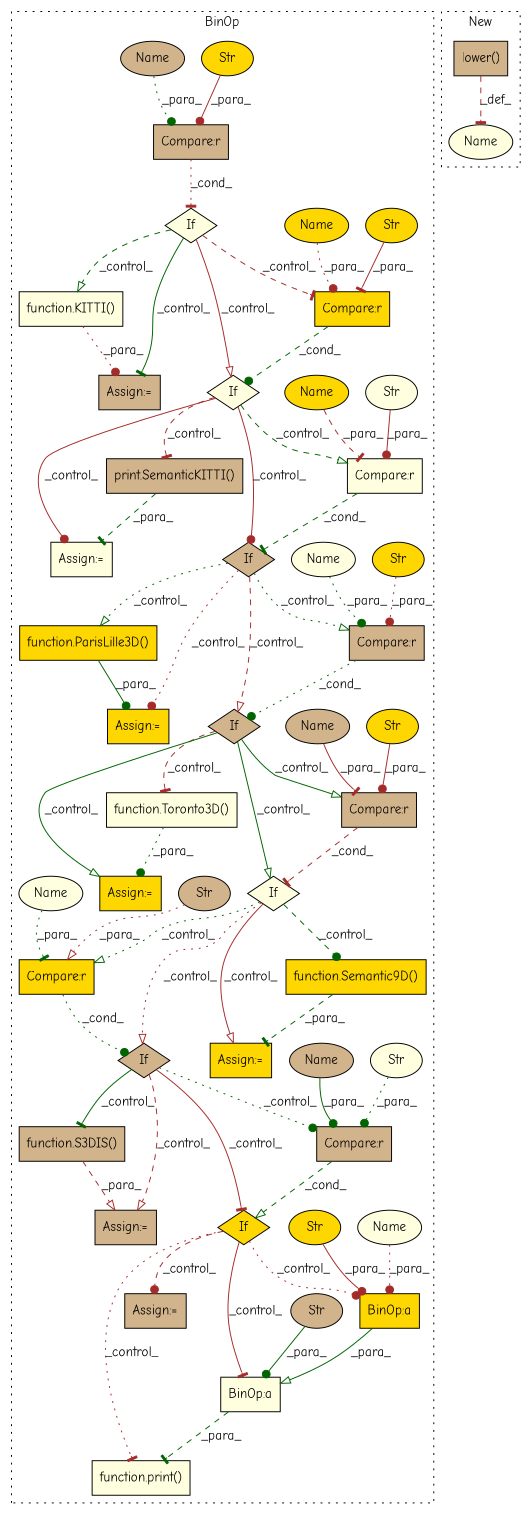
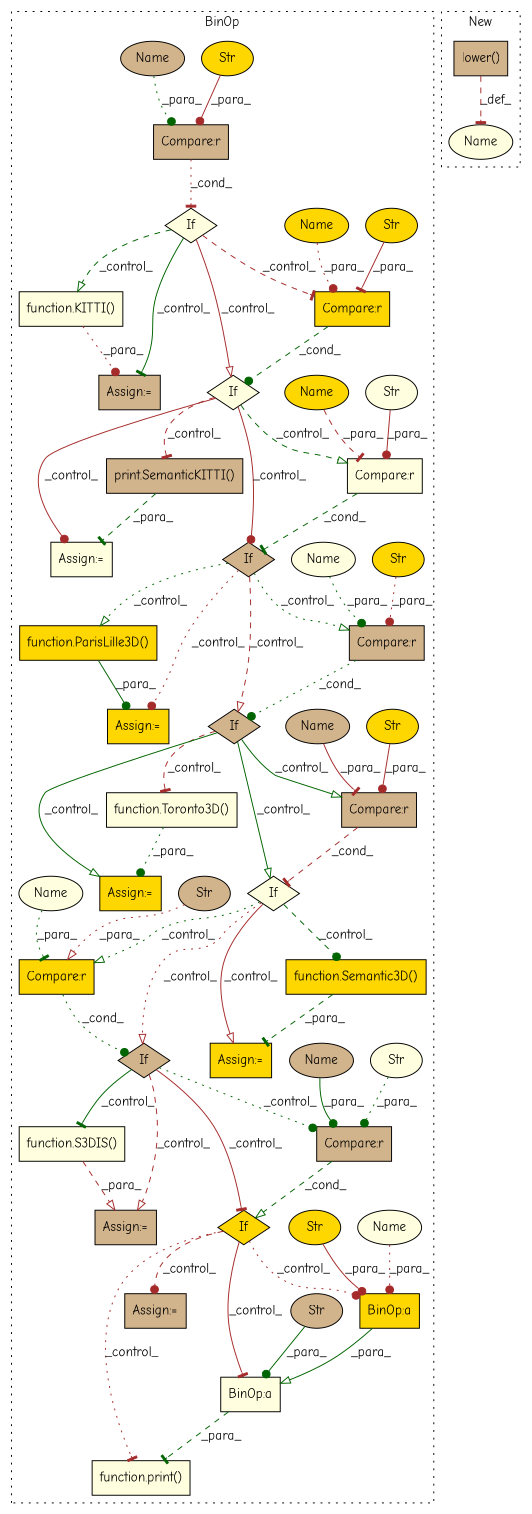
node "function.Semantic9D()": label "function.Semantic9D()" -> "function.Semantic3D()"
node "function.S3DIS()": fillcolor tan -> lightyellow
